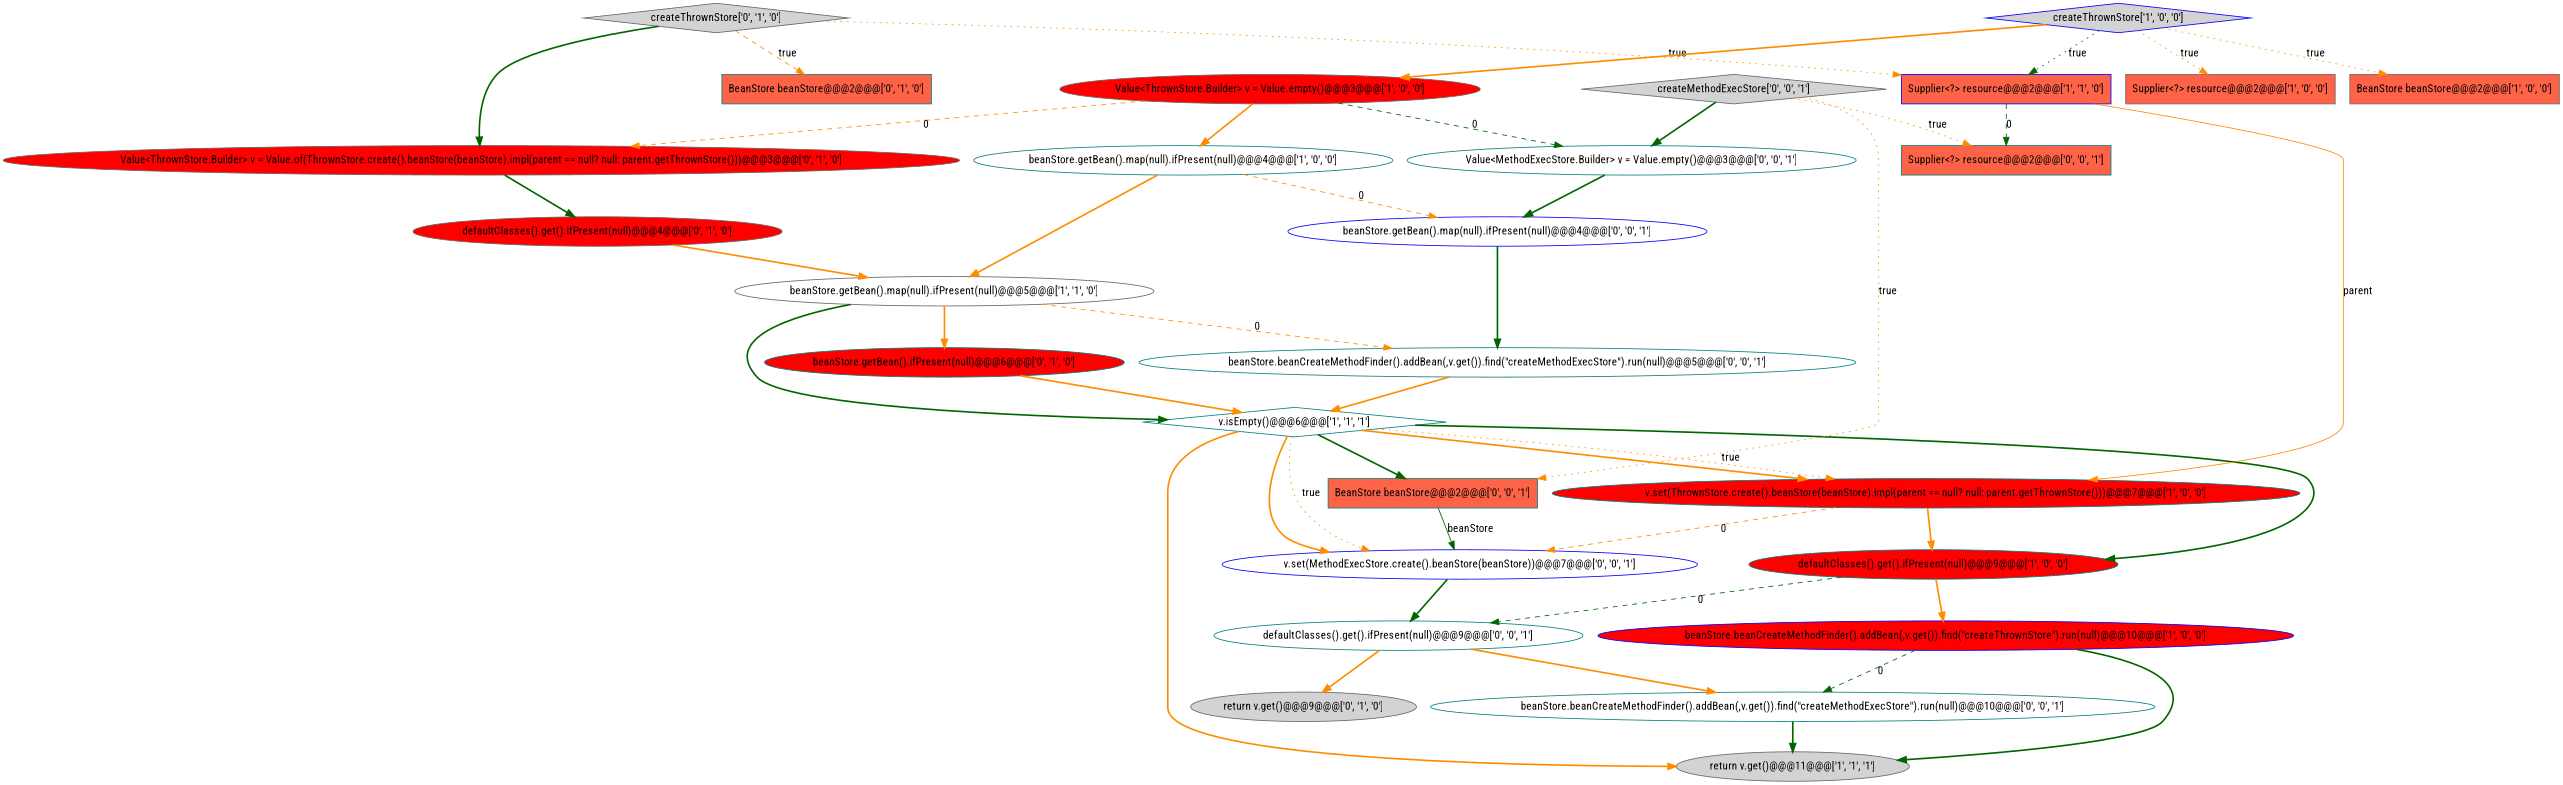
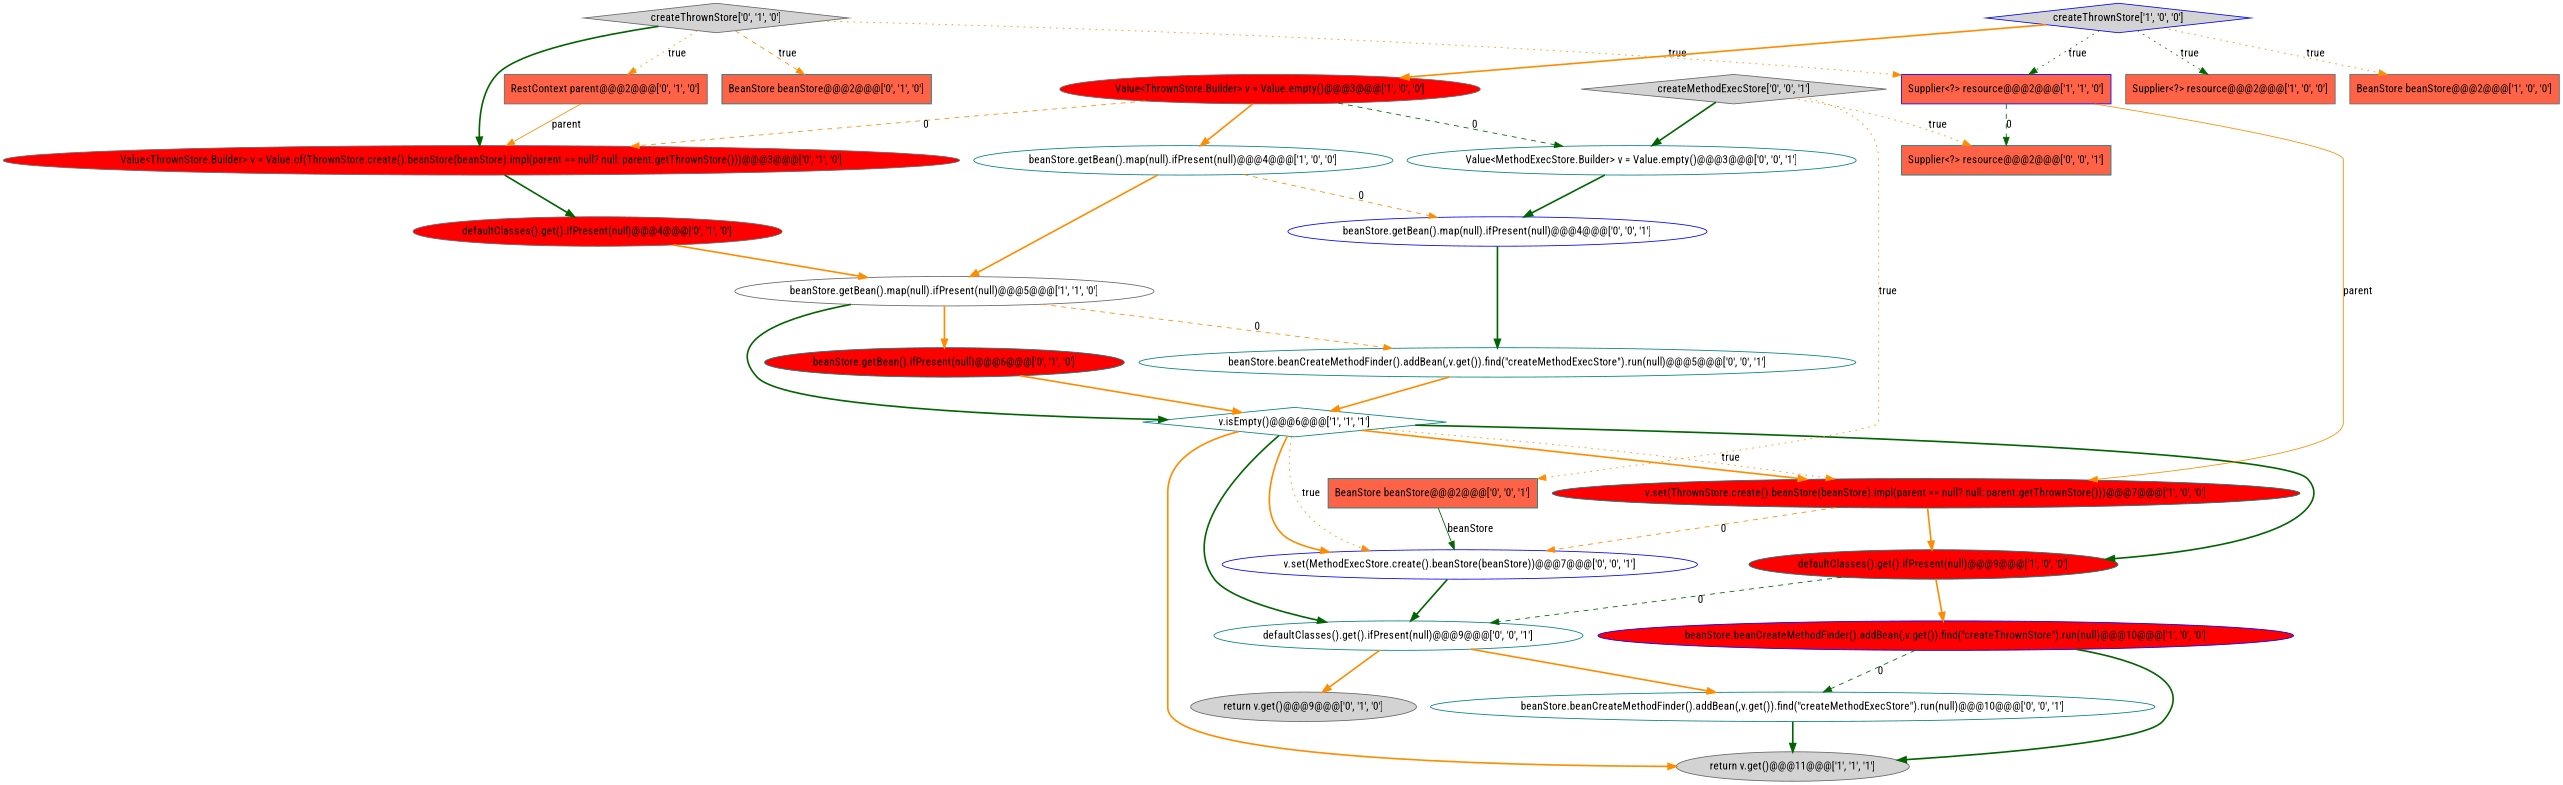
edge "createThrownStore['1', '0', '0']" -> "Supplier<?> resource@@@2@@@['1', '0', '0']": color darkorange -> darkgreen
node "RestContext parent@@@2@@@['0', '1', '0']": added
edge "v.isEmpty()@@@6@@@['1', '1', '1']" -> "BeanStore beanStore@@@2@@@['0', '0', '1']": now "v.isEmpty()@@@6@@@['1', '1', '1']" -> "defaultClasses().get().ifPresent(null)@@@9@@@['0', '0', '1']"
